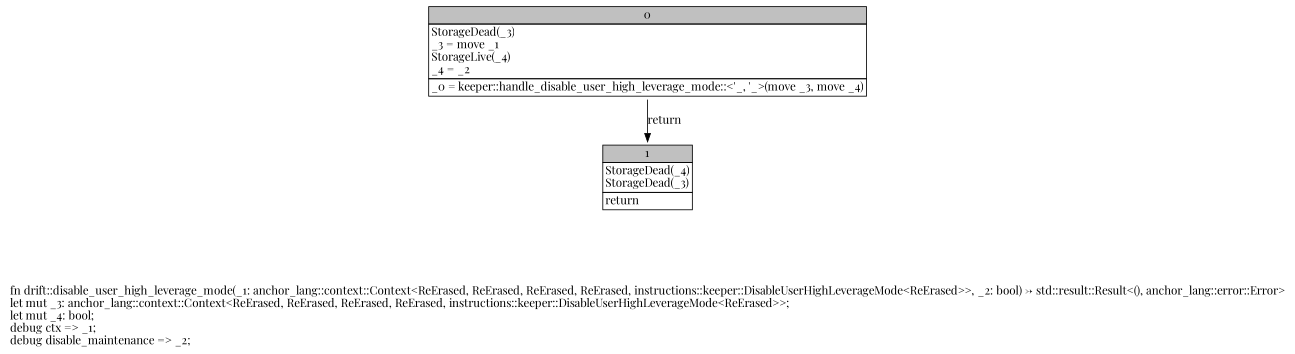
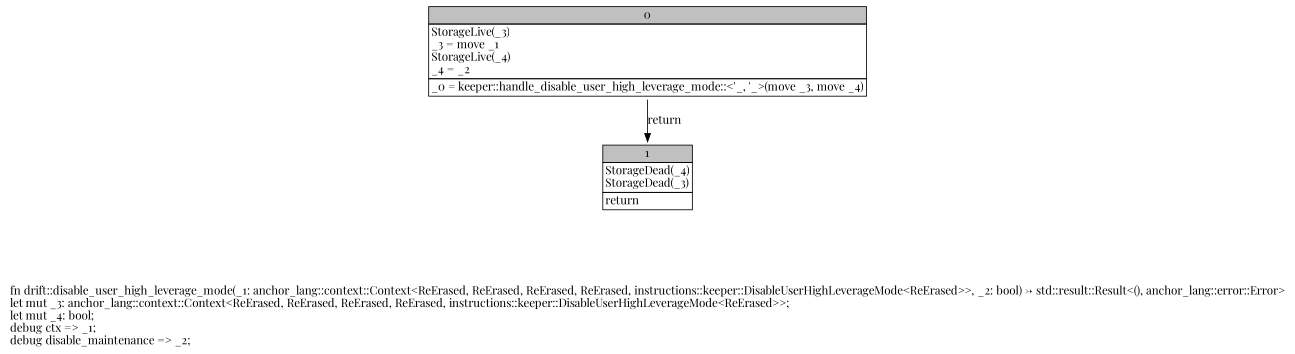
node "0": text "StorageDead(_3)" -> "StorageLive(_3)"
